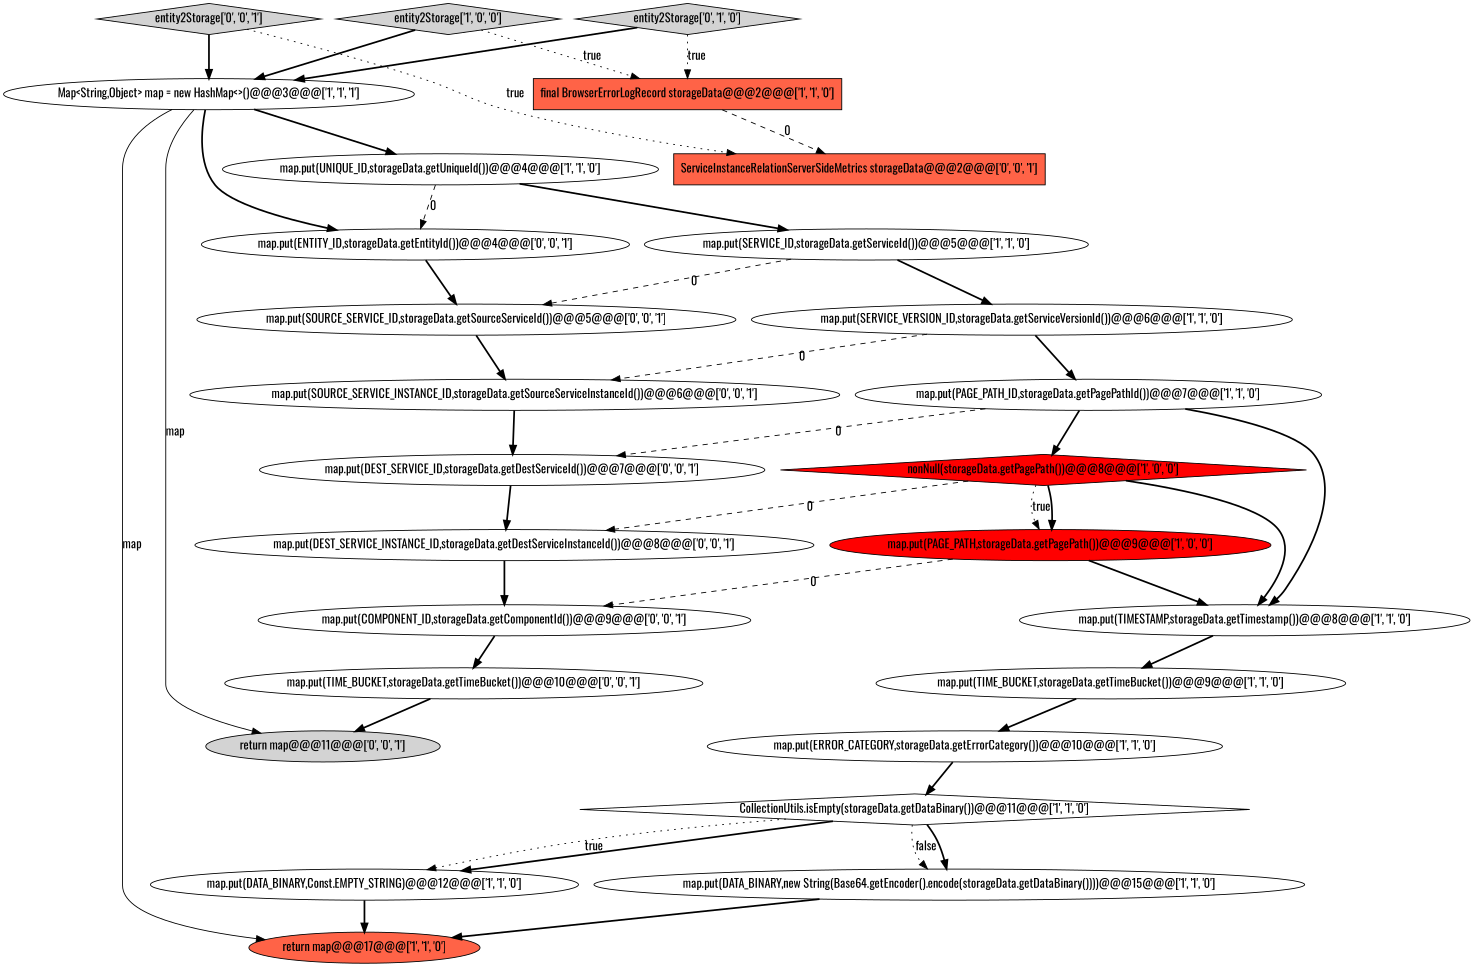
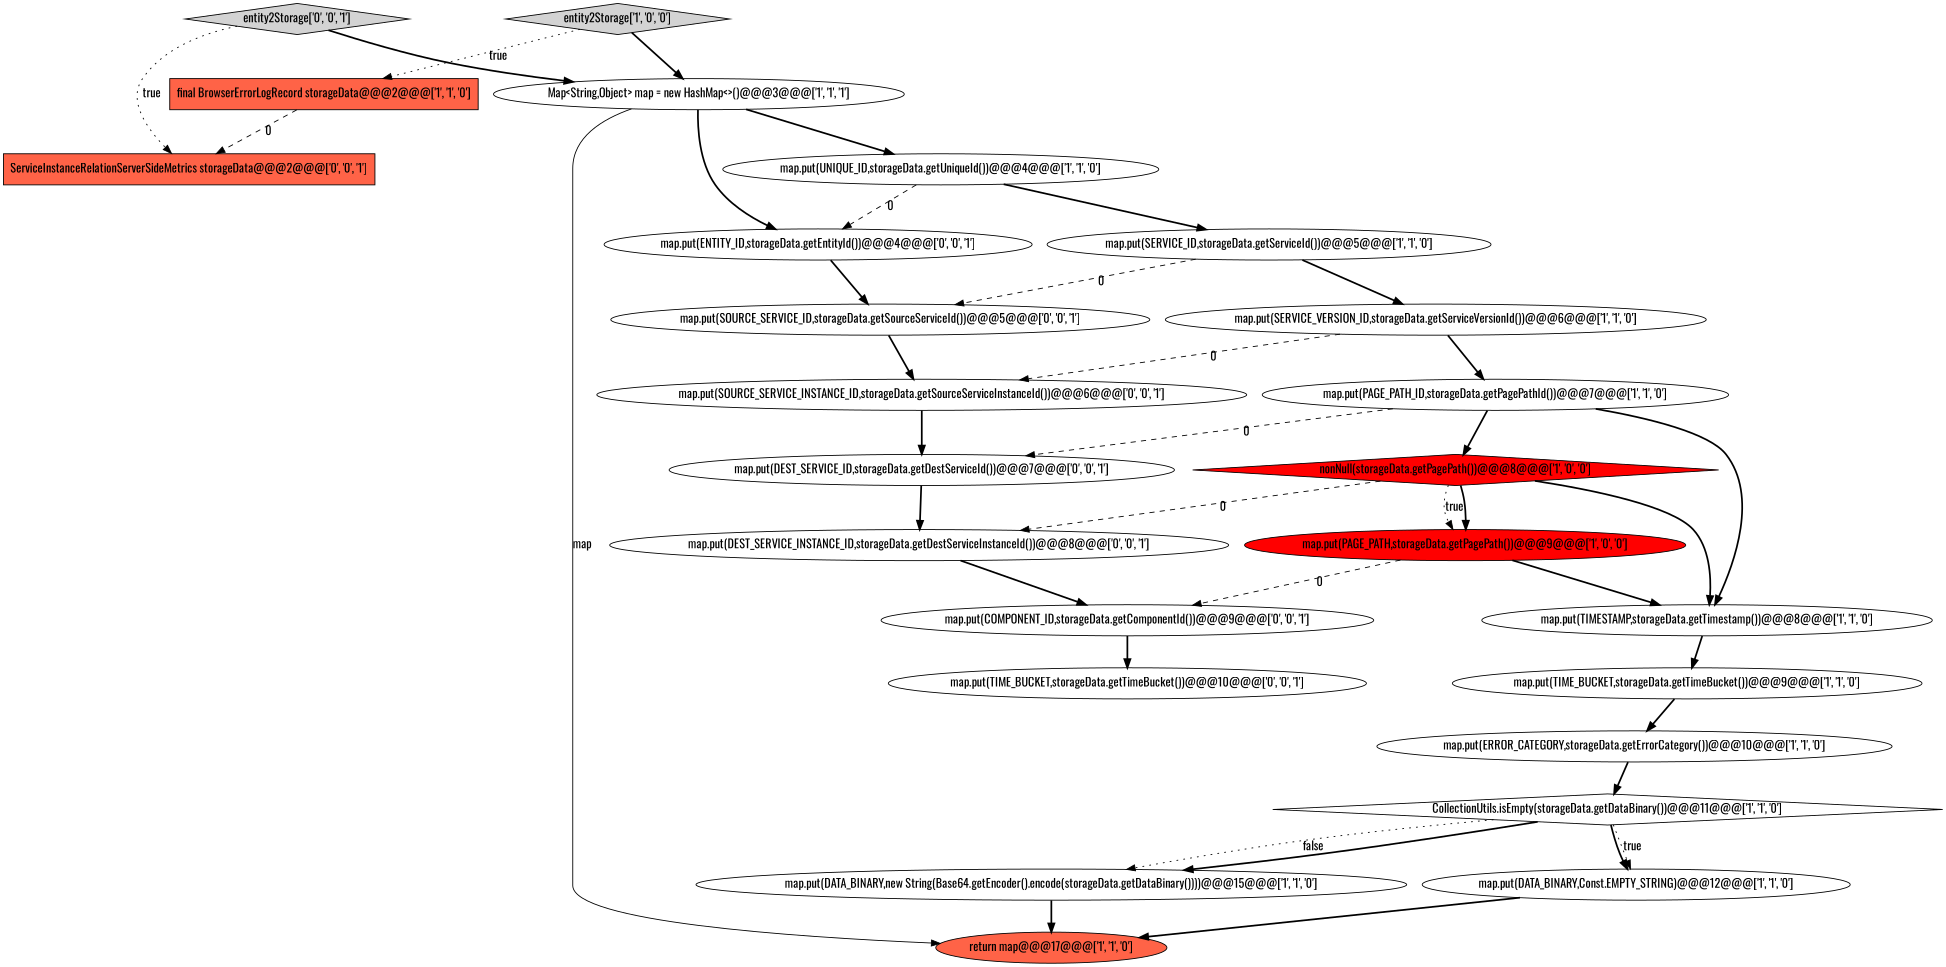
node "entity2Storage['0', '1', '0']": removed
node "return map@@@11@@@['0', '0', '1']": removed
